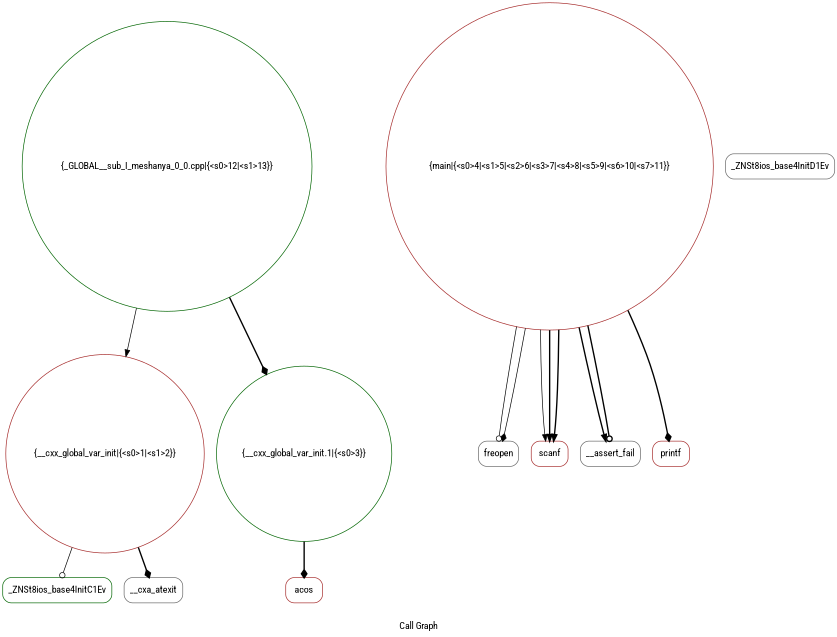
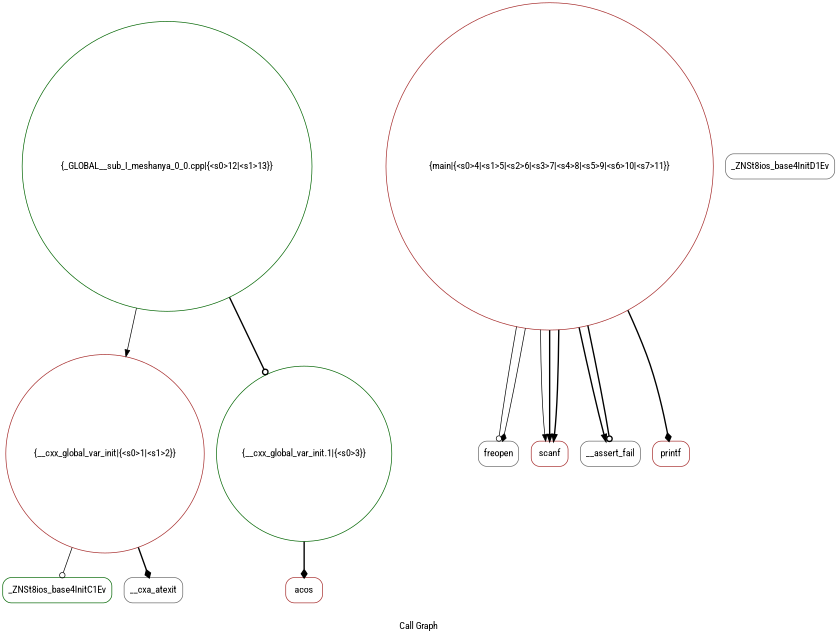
edge "{_GLOBAL__sub_I_meshanya_0_0.cpp|{<s0>12|<s1>13}}" -> "{__cxx_global_var_init.1|{<s0>3}}": arrowhead diamond -> odot
